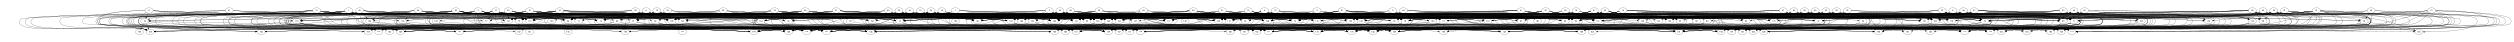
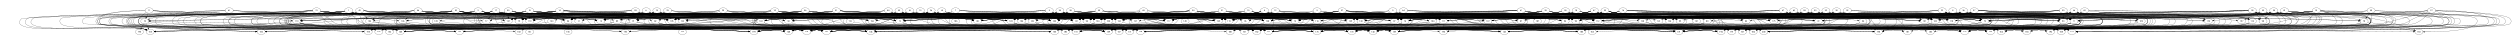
node "197": added
